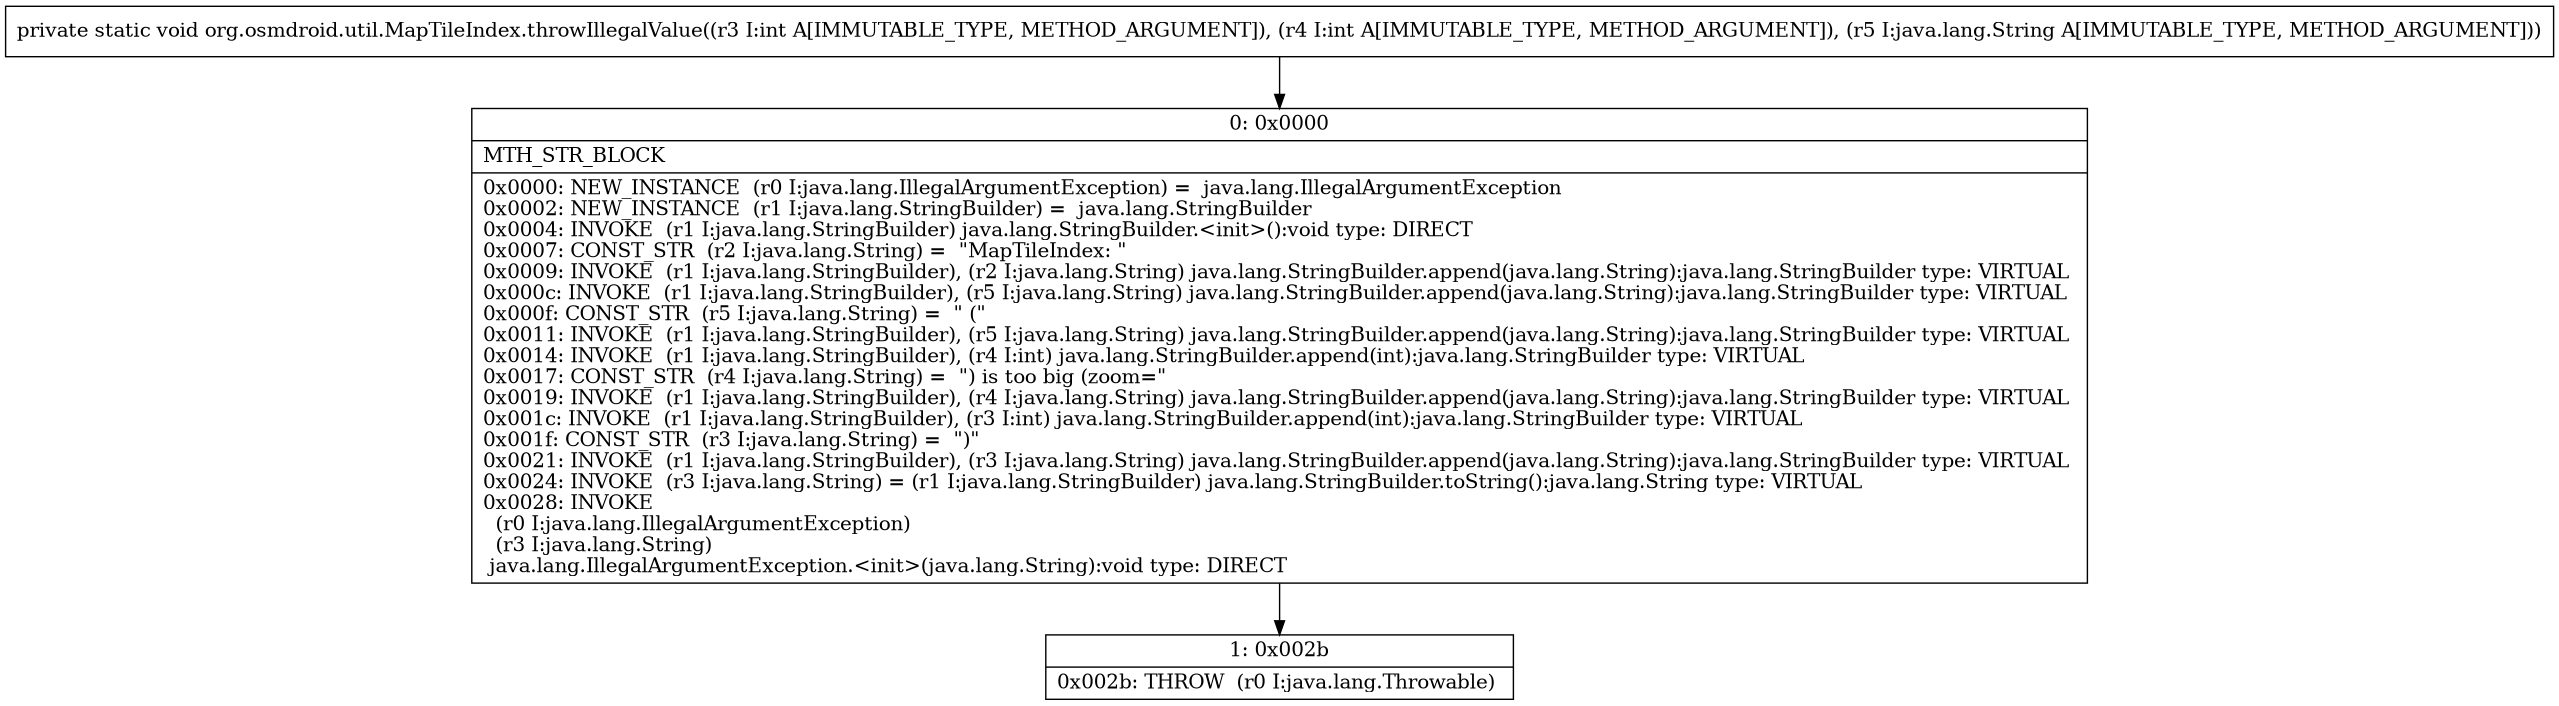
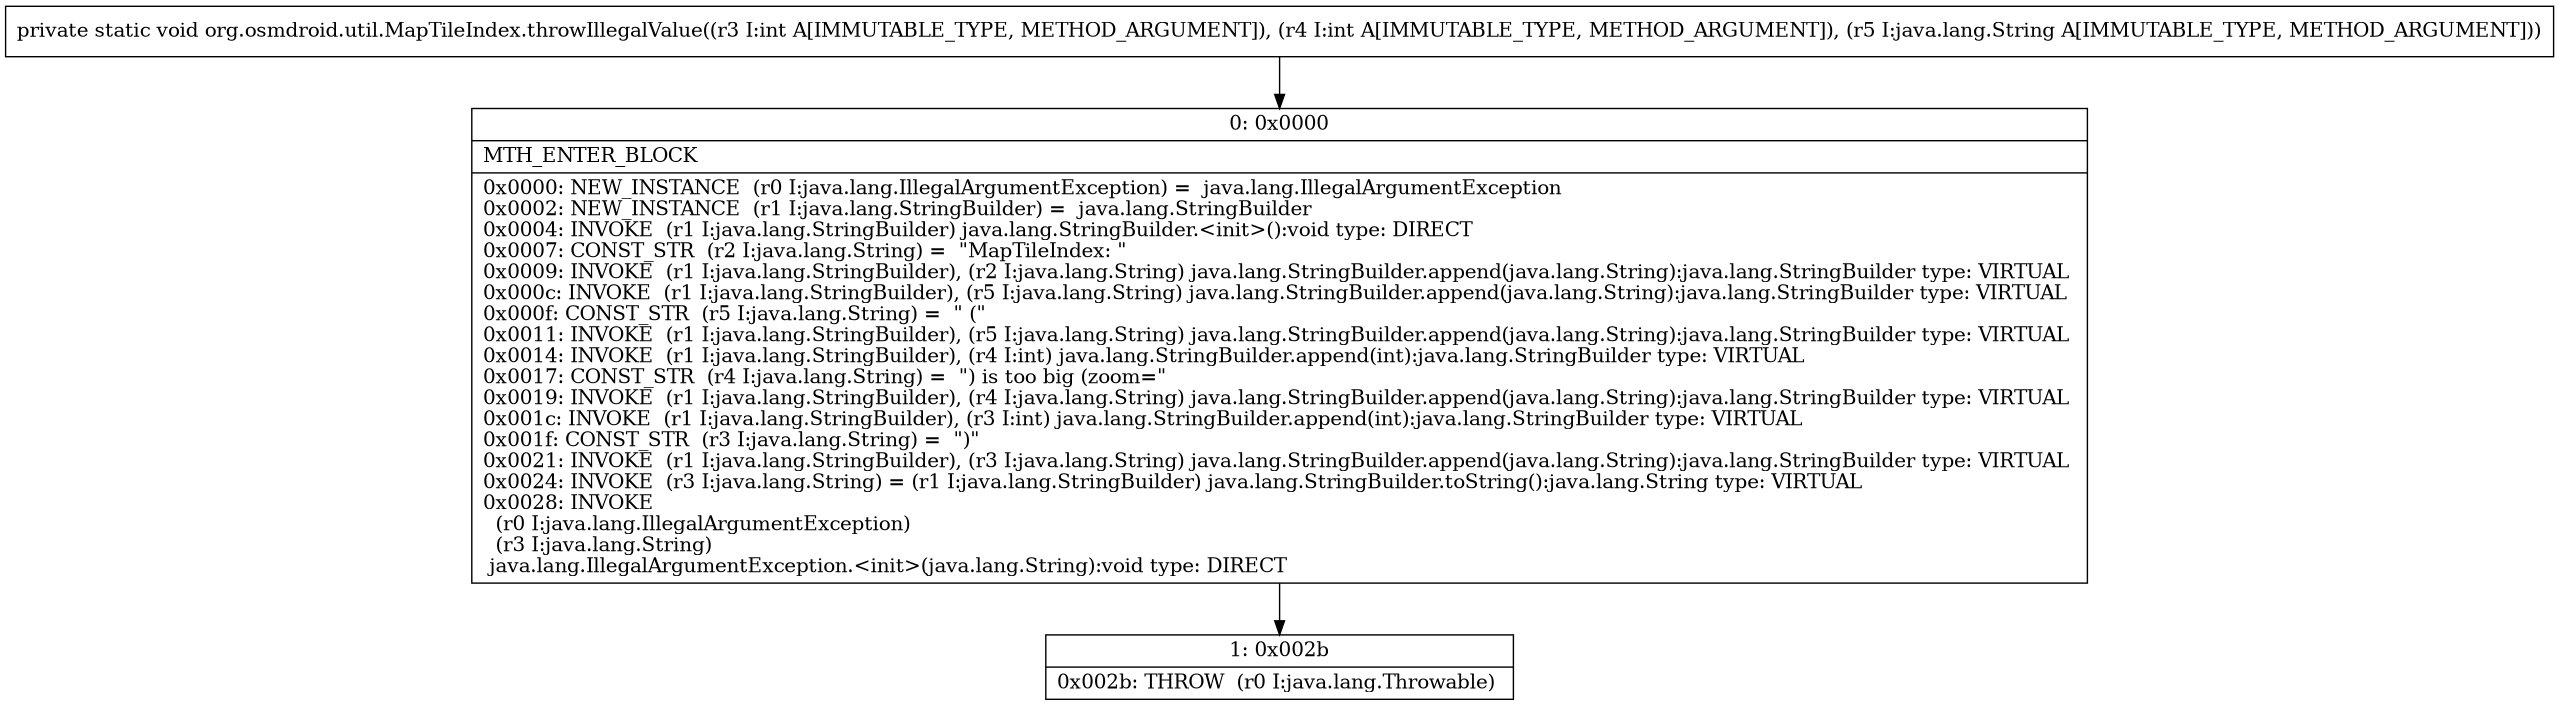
node "0: 0x0000": text "MTH_STR_BLOCK" -> "MTH_ENTER_BLOCK"
